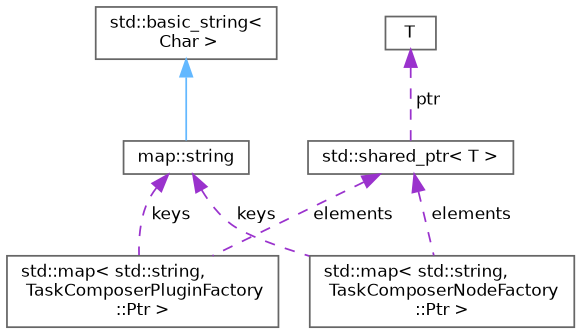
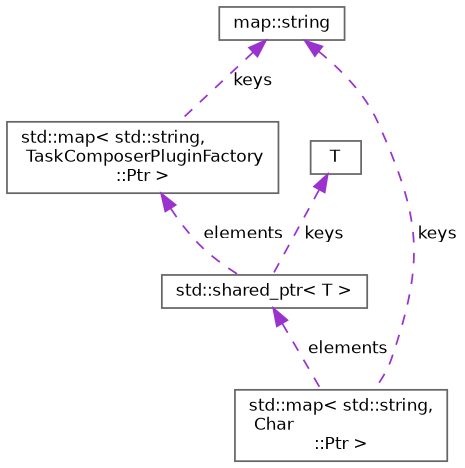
node "std::basic_string< Char >": removed
edge "std::shared_ptr< T >" -> "T": label " ptr" -> " keys"
edge "std::map< std::string, TaskComposerPluginFactory ::Ptr >" -> "std::shared_ptr< T >": reversed
node "std::map< std::string, TaskComposerNodeFactory ::Ptr >": label "std::map< std::string, TaskComposerNodeFactory ::Ptr >" -> "std::map< std::string, Char ::Ptr >"
